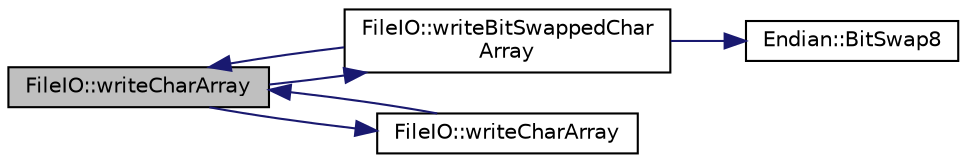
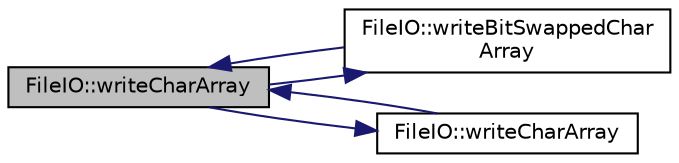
node "Endian::BitSwap8": removed
